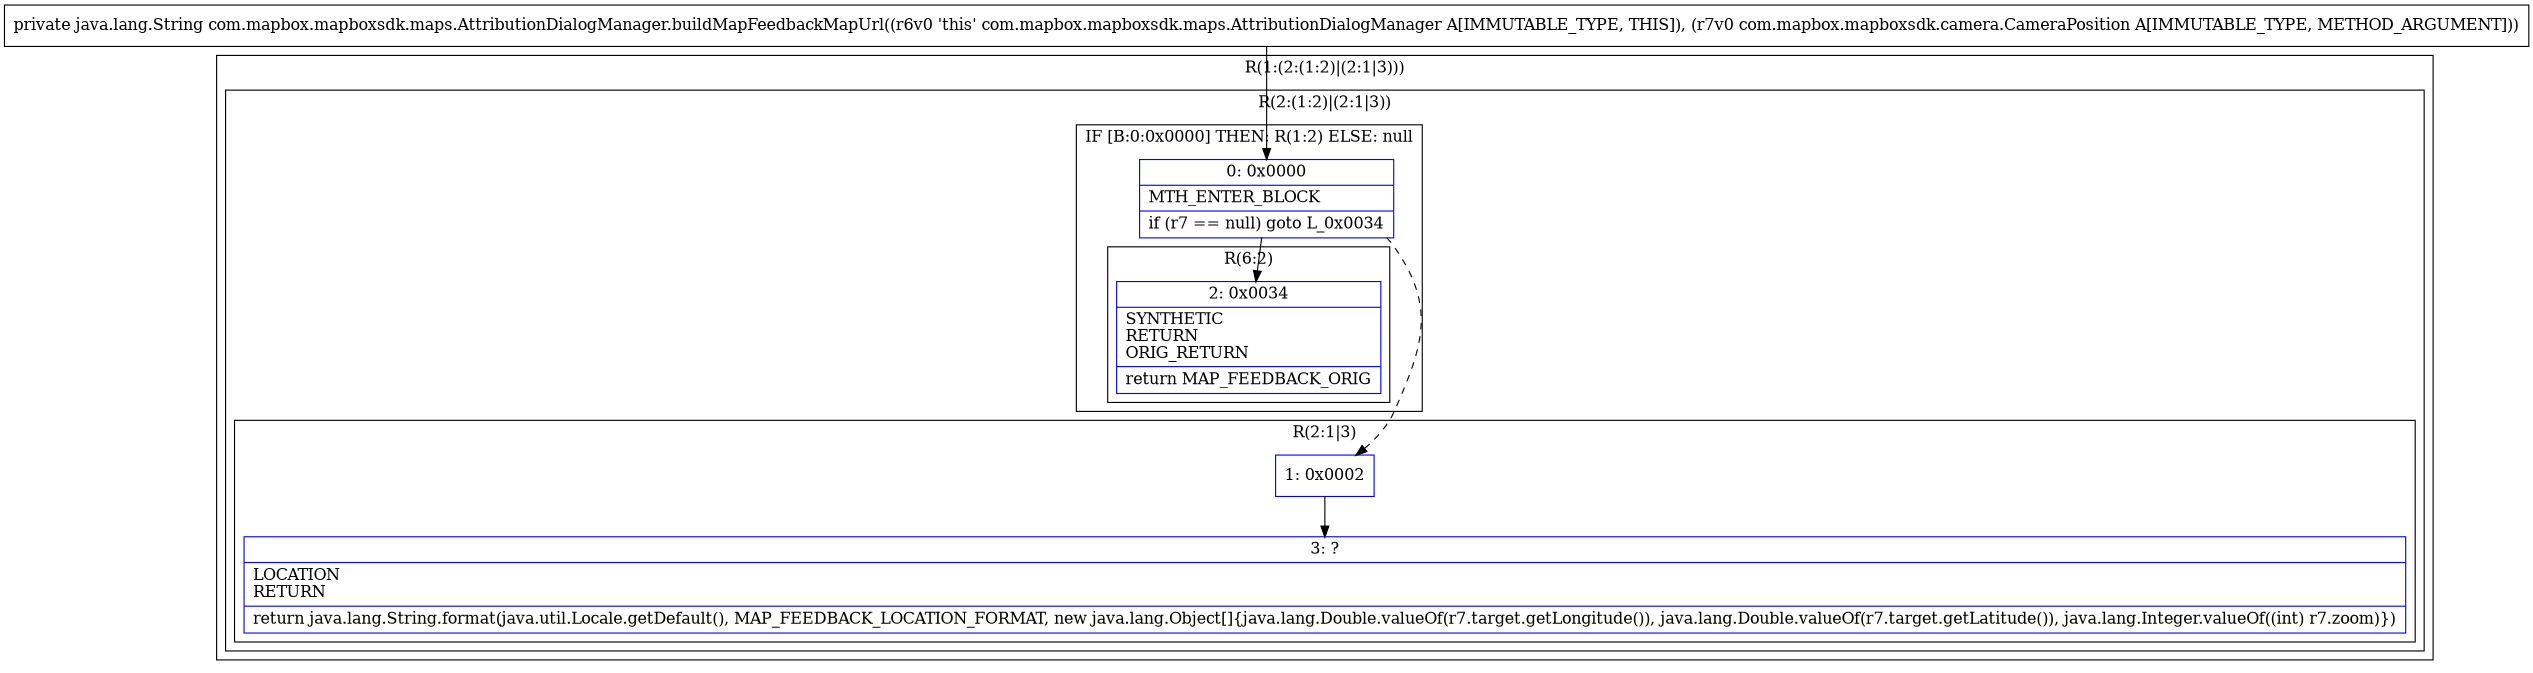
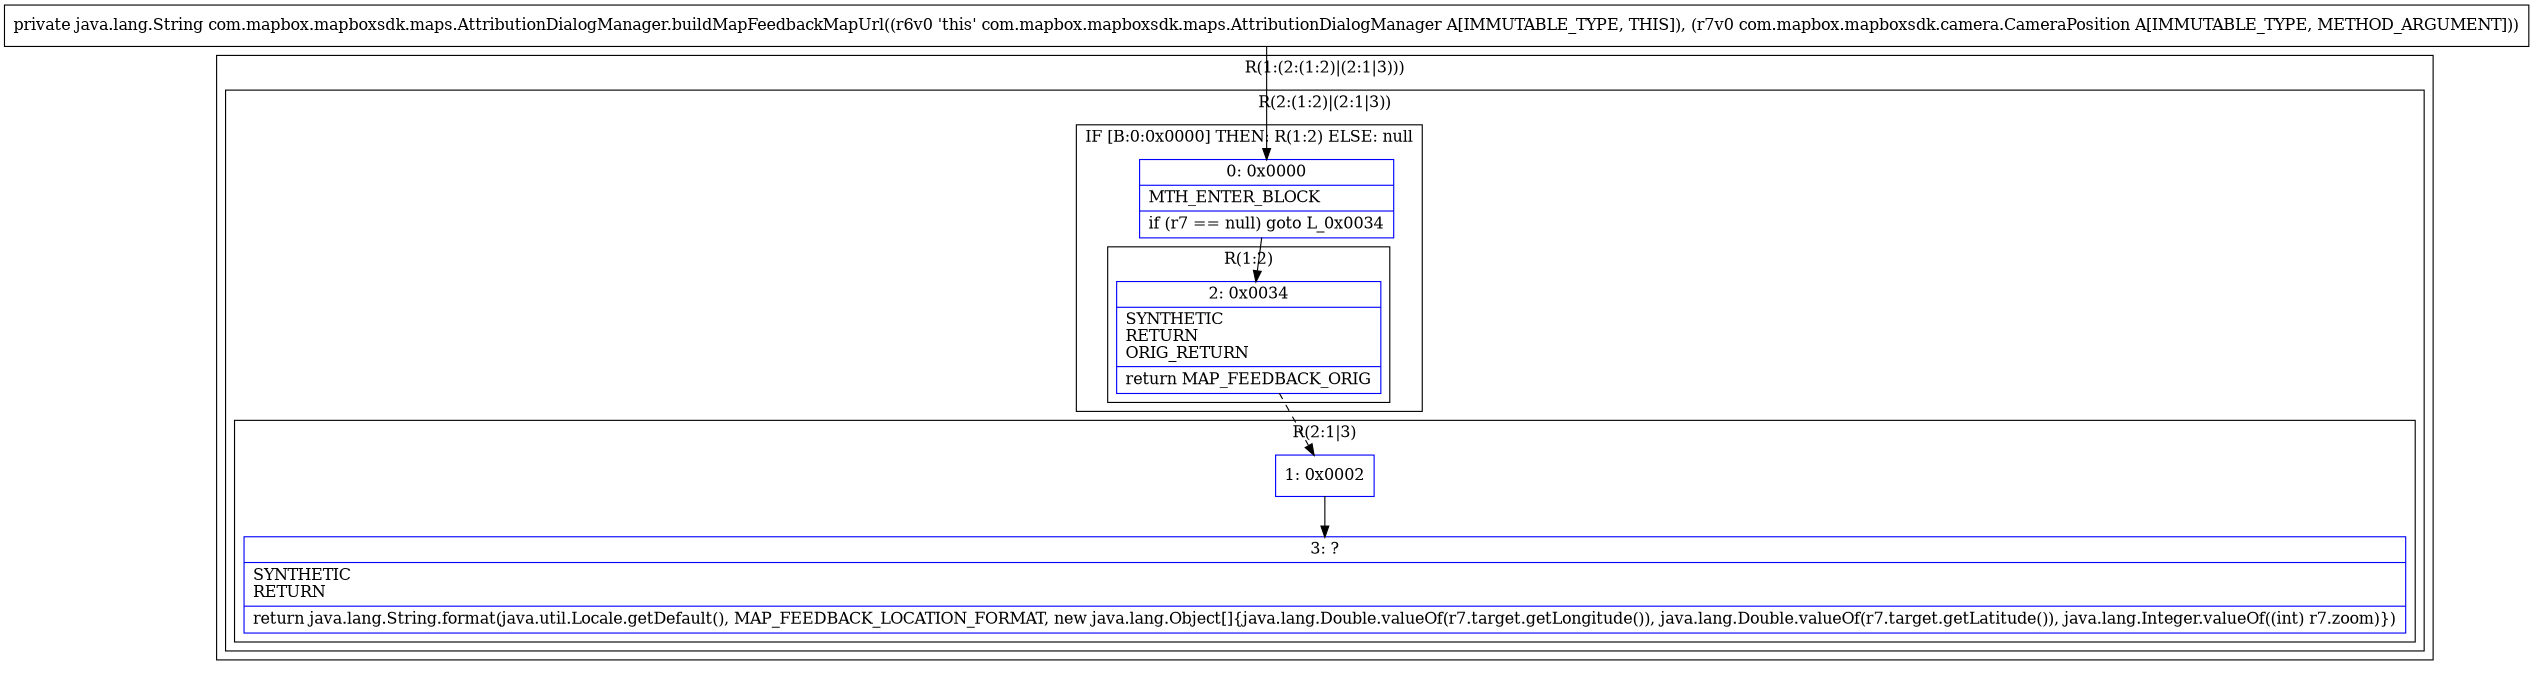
cluster "R(6:2)": label "R(6:2)" -> "R(1:2)"
edge "0: 0x0000" -> "1: 0x0002": now "2: 0x0034" -> "1: 0x0002"
node "3: ?": text "LOCATION" -> "SYNTHETIC"
